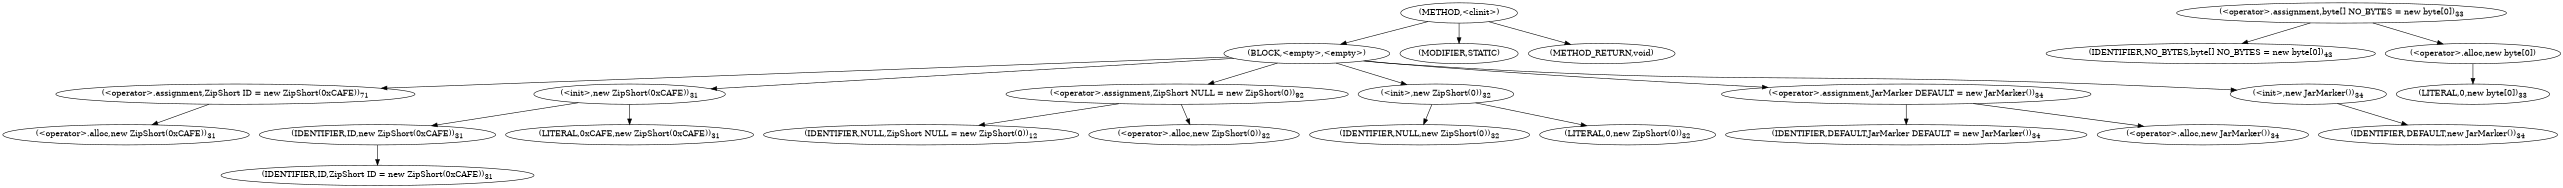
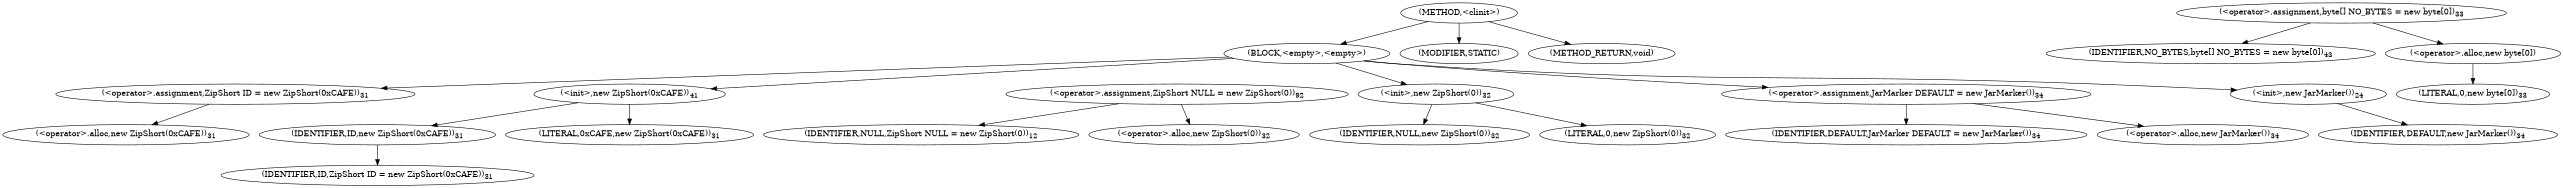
edge "(BLOCK,<empty>,<empty>)" -> "(<operator>.assignment,ZipShort NULL = new ZipShort(0))": removed
node "(<operator>.assignment,ZipShort ID = new ZipShort(0xCAFE))": text "71" -> "31"
node "(<init>,new ZipShort(0xCAFE))": text "31" -> "41"
node "(<init>,new JarMarker())": text "34" -> "24"
